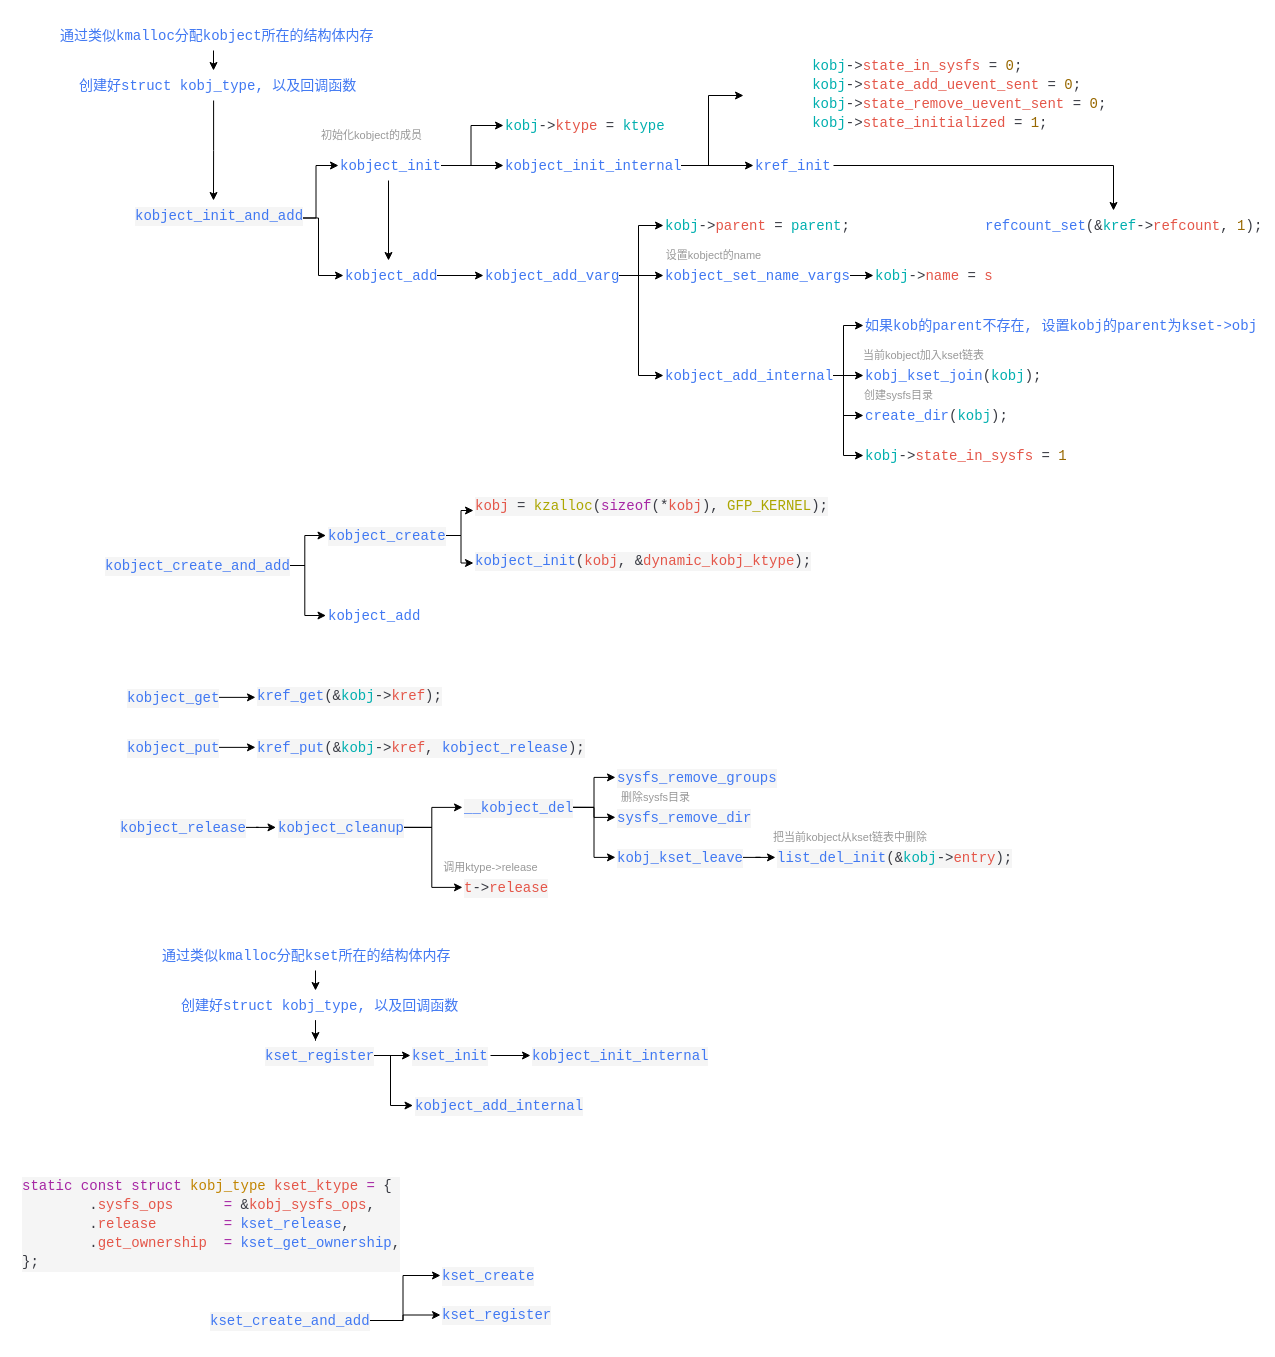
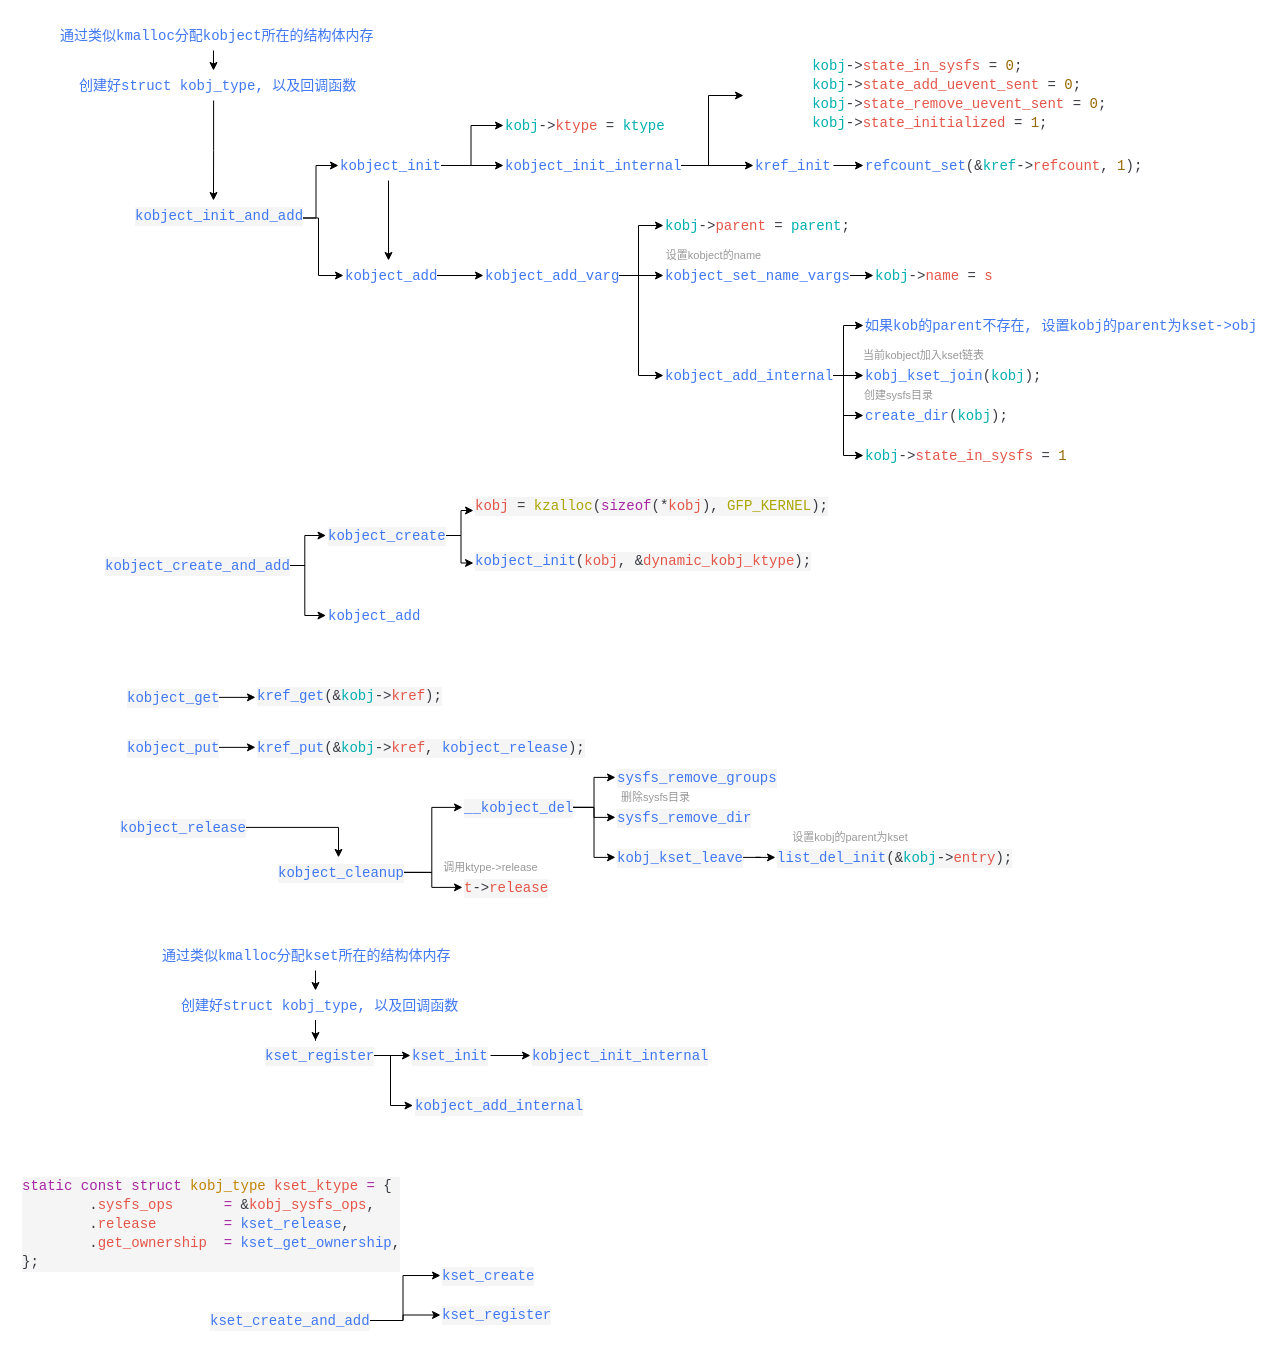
node "初始化kobject的成员": removed
node "refcount_set(&kref->refcount, 1);": moved (1114, 226) -> (994, 166)
node "kobject_cleanup": moved (339, 827) -> (339, 872)
node "把当前kobject从kset链表中删除": label "把当前kobject从kset链表中删除" -> "设置kobj的parent为kset"
